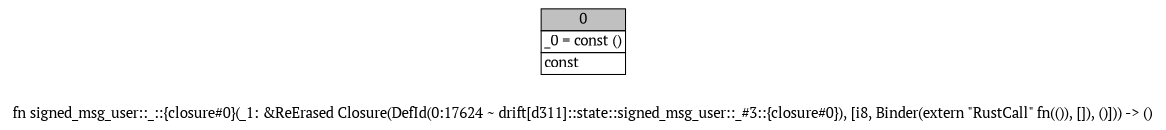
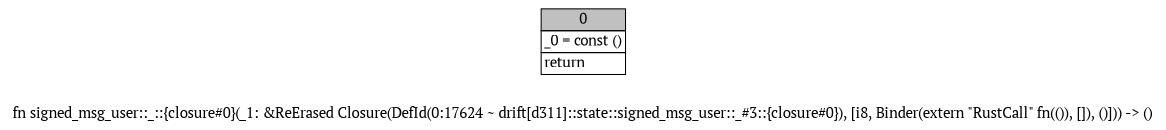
node "0": text "const" -> "return"
